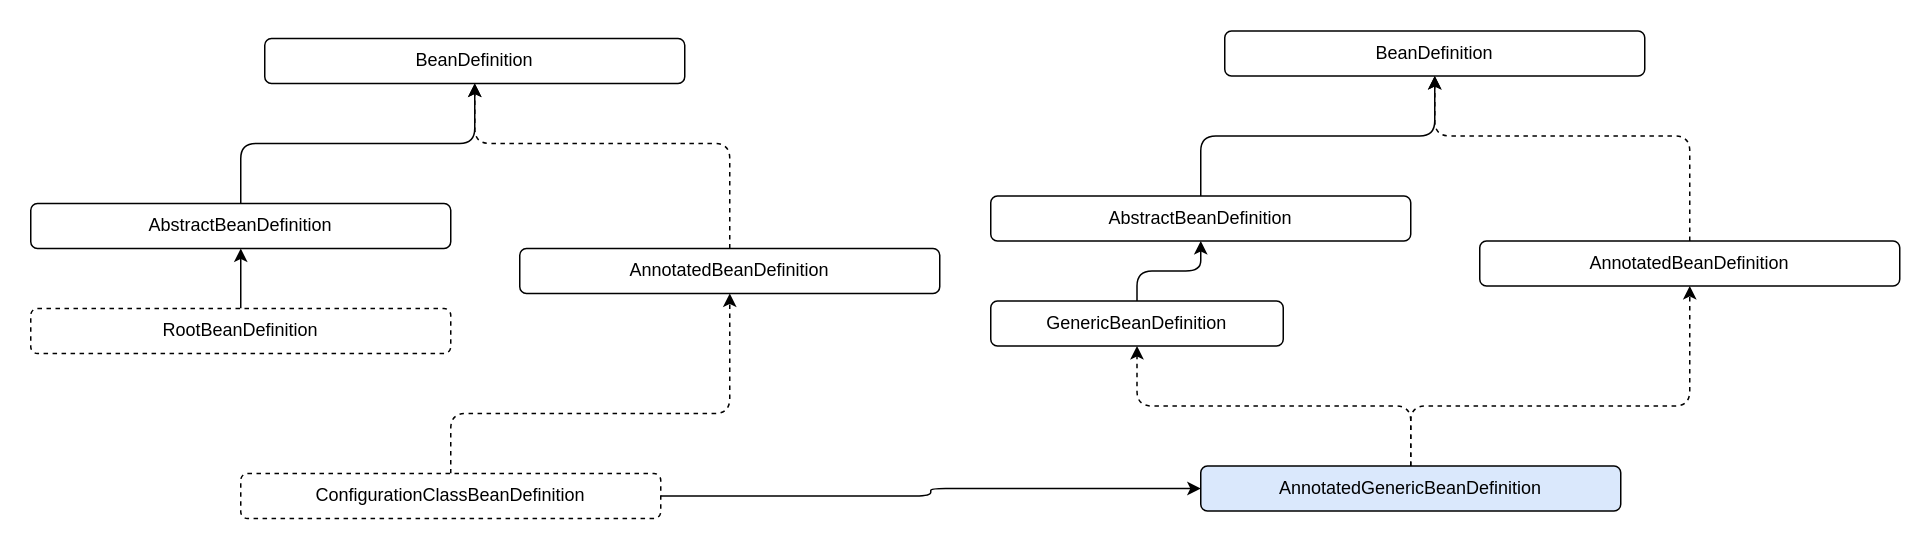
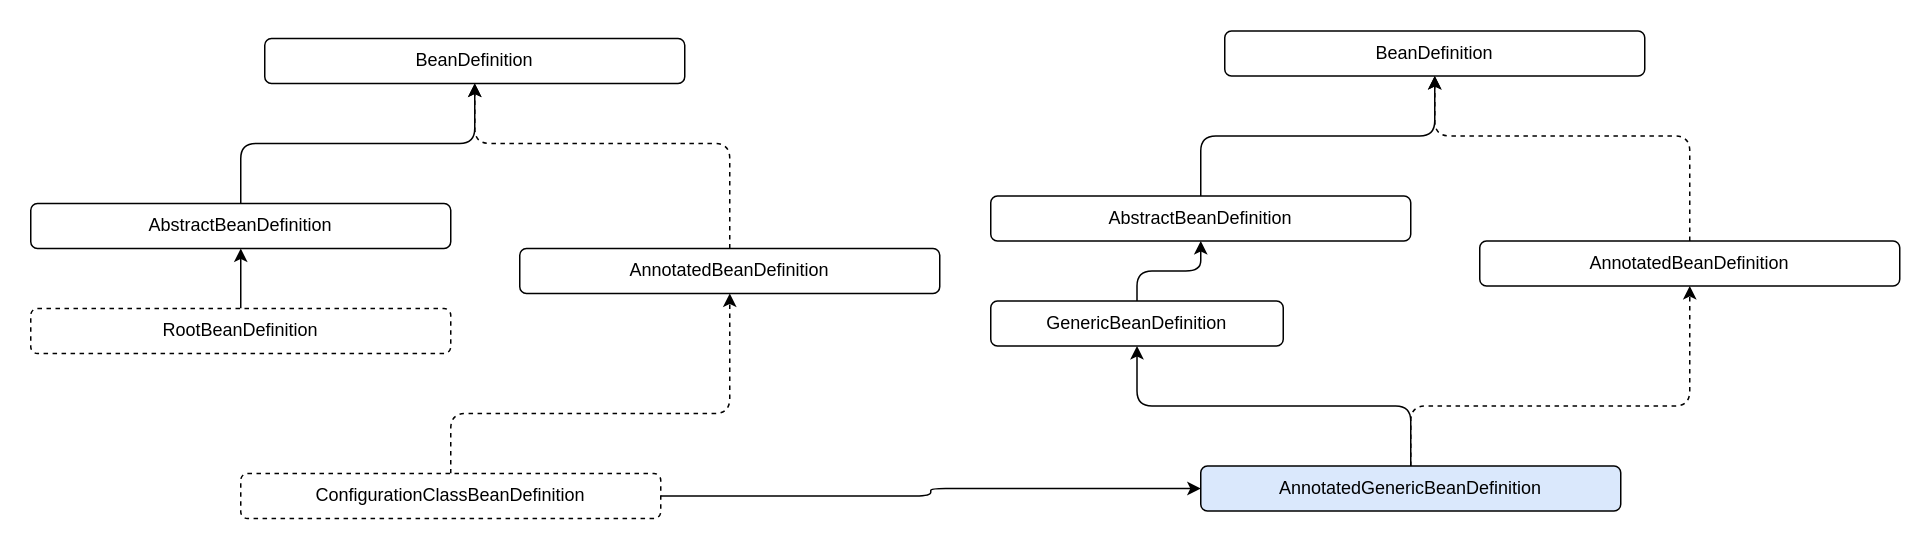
edge "AnnotatedGenericBeanDefinition" -> "GenericBeanDefinition": style dashed -> solid
